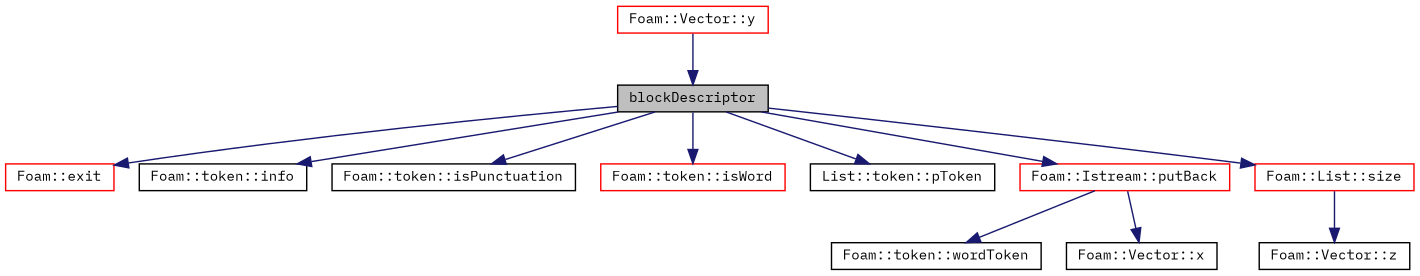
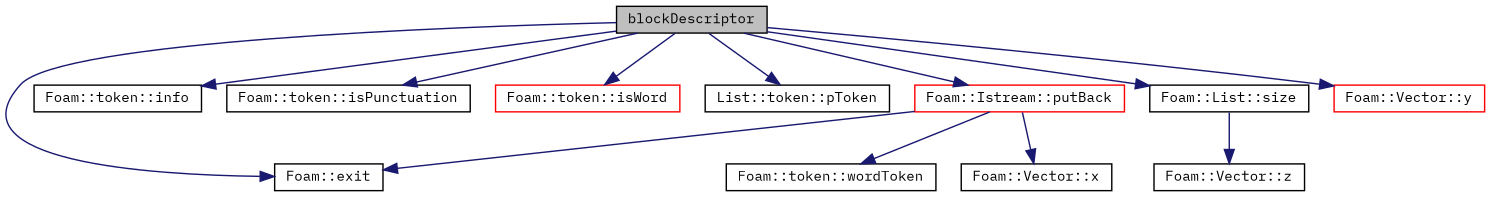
edge "Foam::Vector::y" -> "blockDescriptor": reversed
edge "Foam::Istream::putBack" -> "Foam::exit": added
node "Foam::exit": color red -> black
node "Foam::List::size": color red -> black
